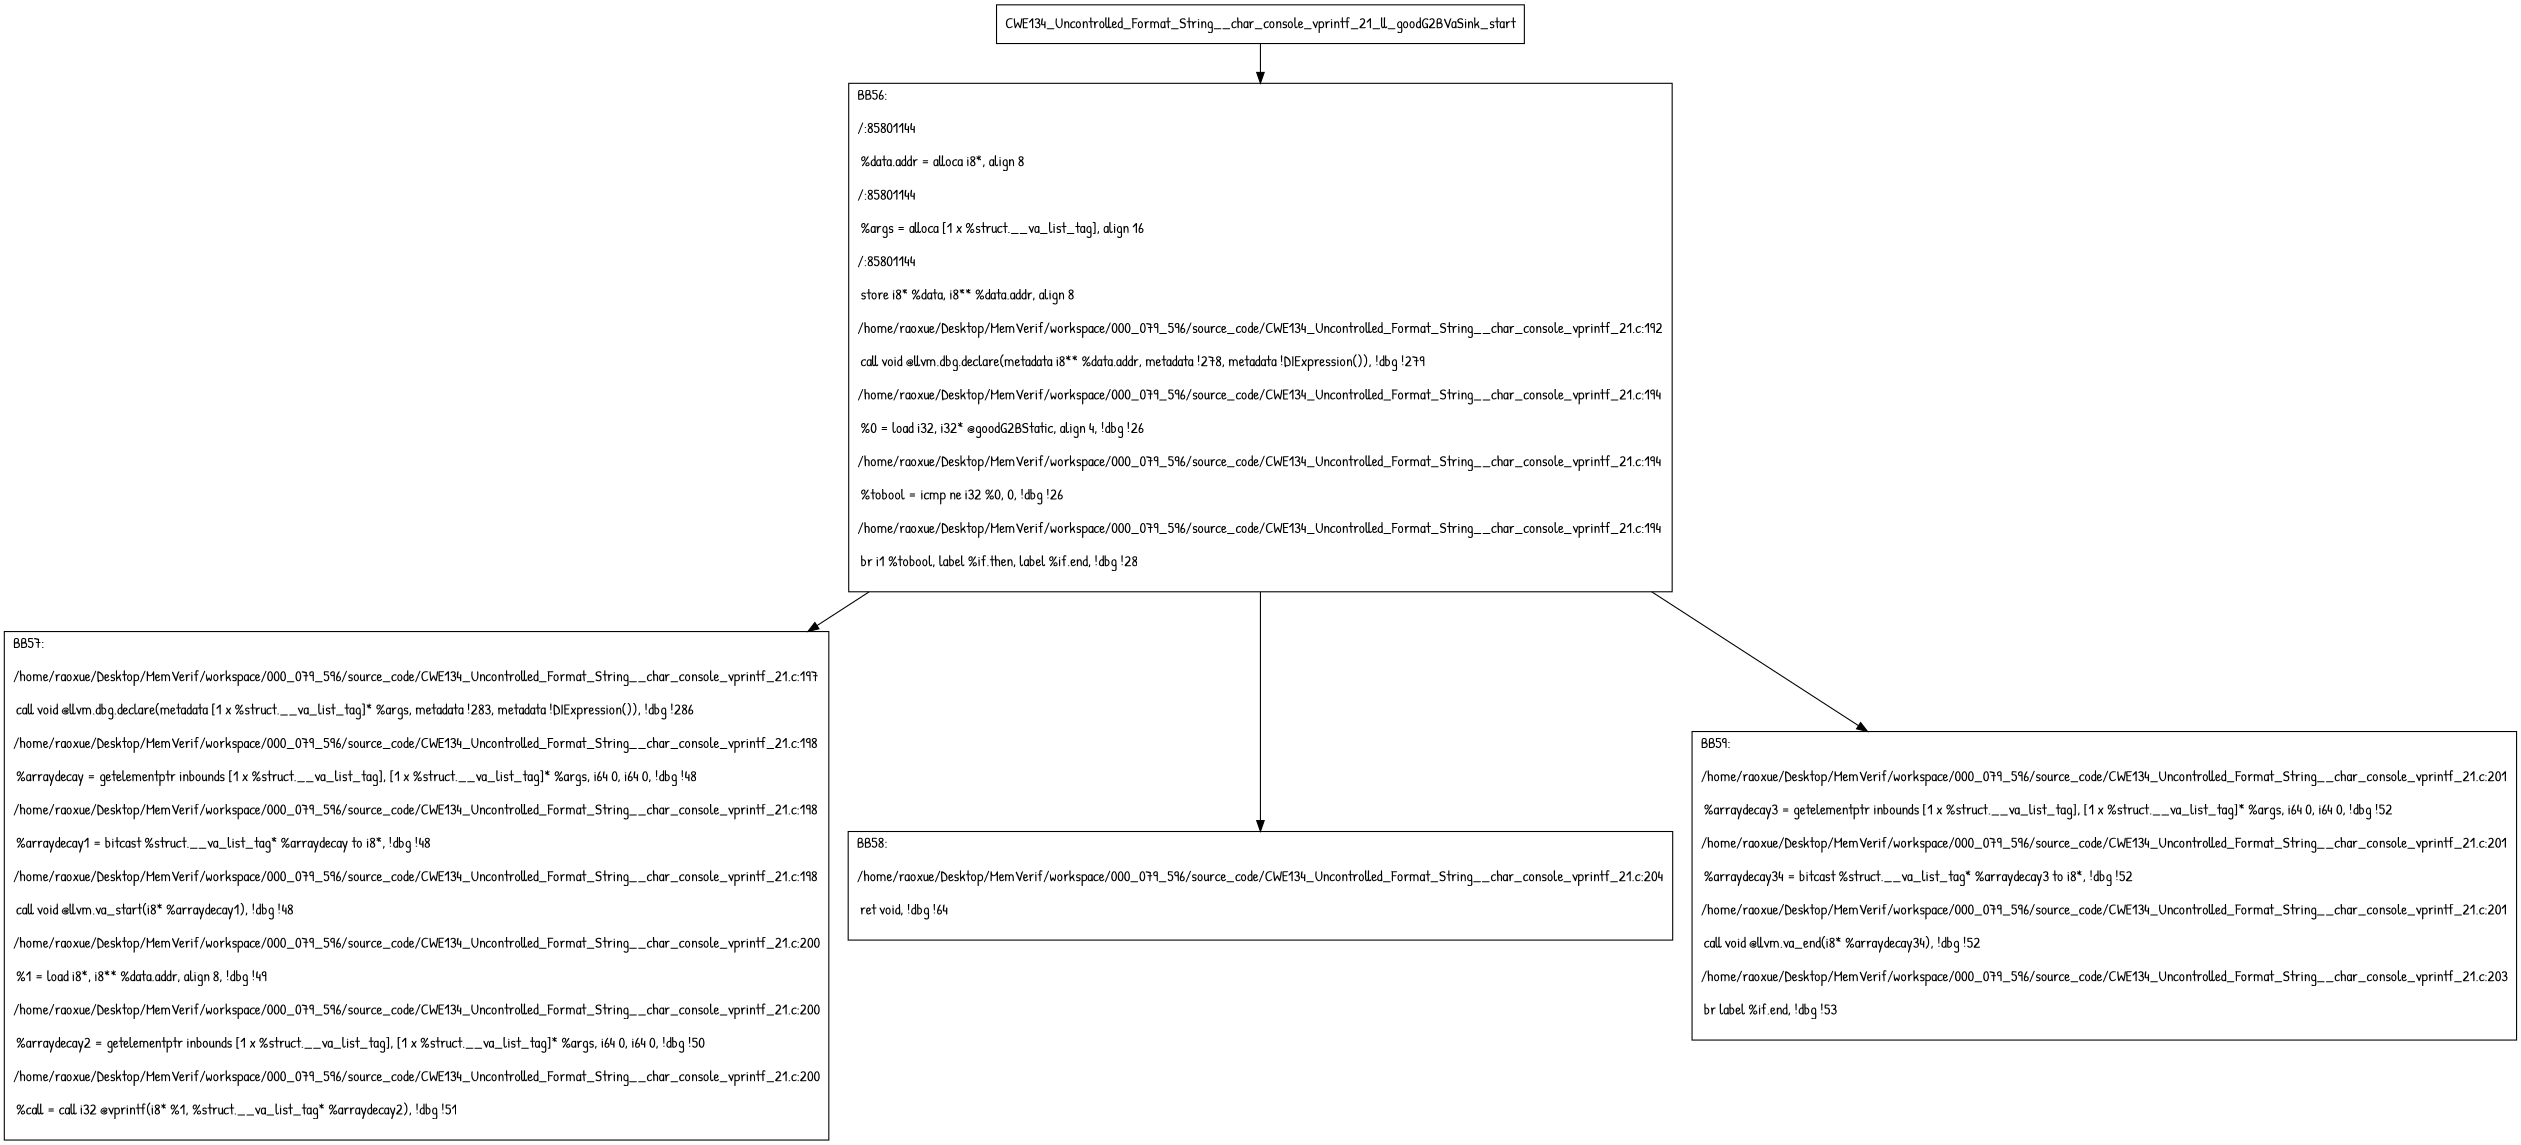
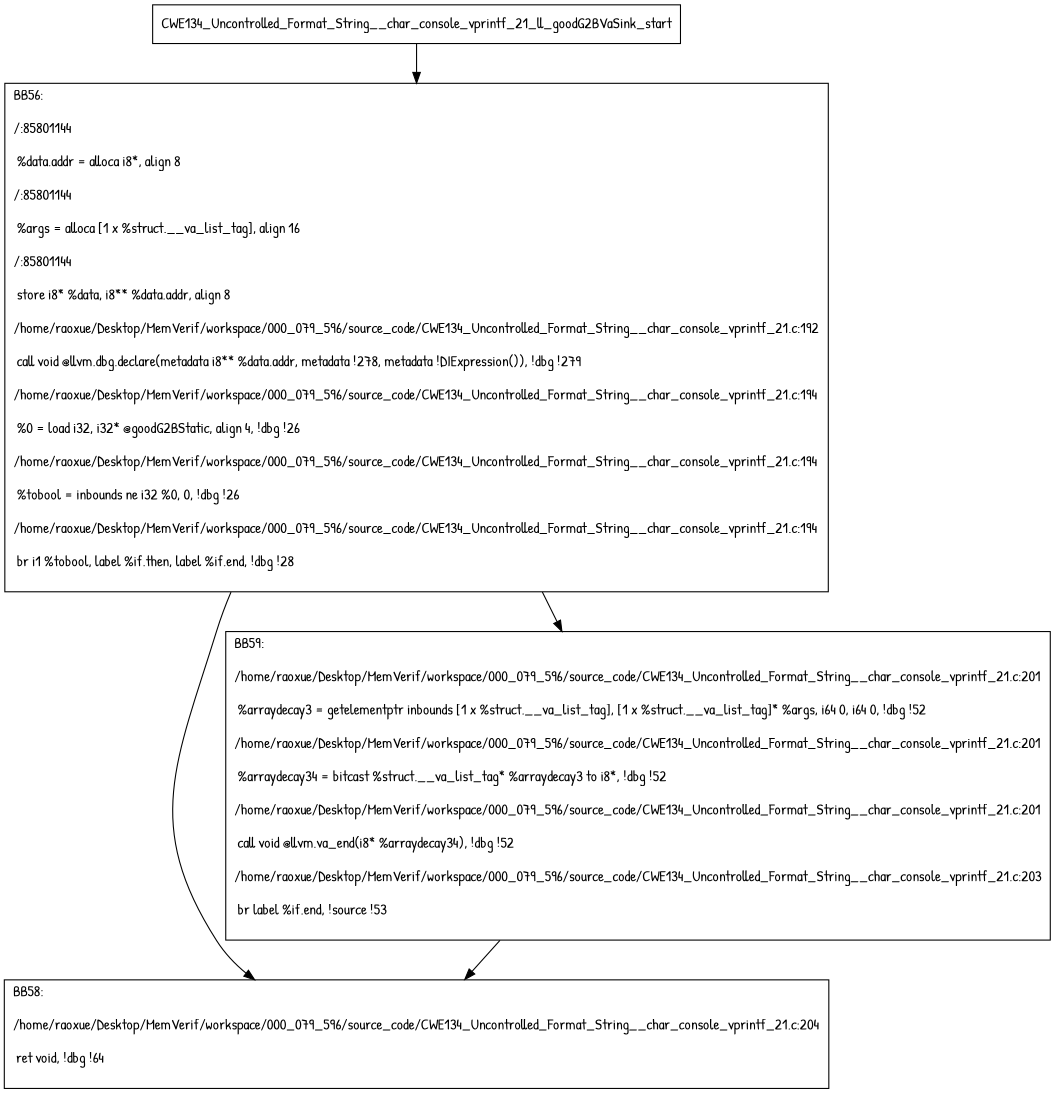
node "BB56:": text "%tobool = icmp ne i32 %0, 0, !dbg !26" -> "%tobool = inbounds ne i32 %0, 0, !dbg !26"
node "BB57:": removed
edge "BB59:" -> "BB58:": added
node "BB59:": text "br label %if.end, !dbg !53" -> "br label %if.end, !source !53"
